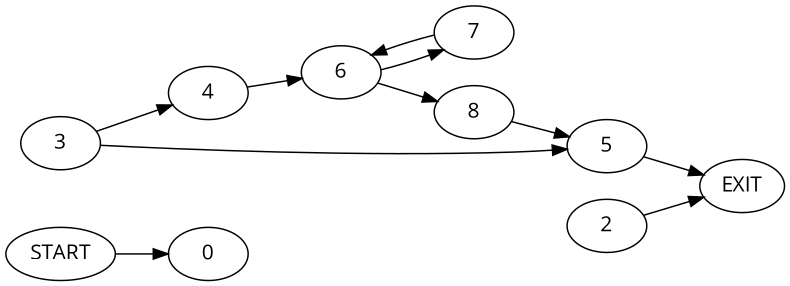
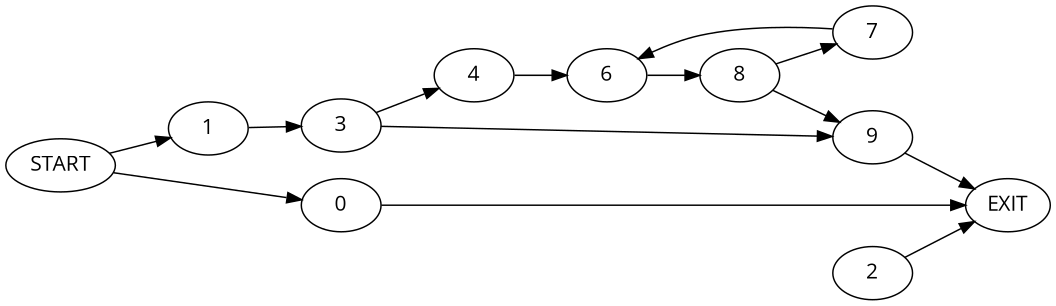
edge "6" -> "7": now "8" -> "7"
node "1": added
node "5": label "5" -> "9"
edge "0" -> "EXIT": added
